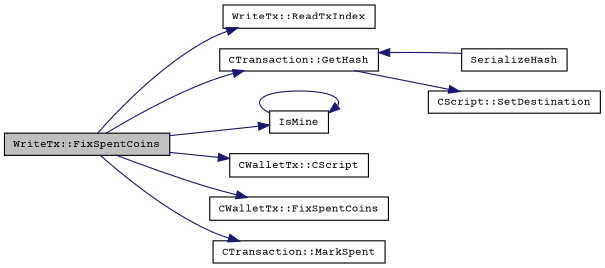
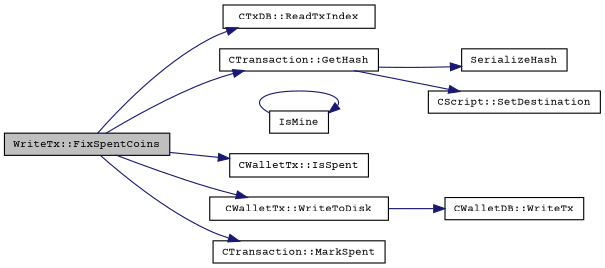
node "WriteTx::ReadTxIndex": label "WriteTx::ReadTxIndex" -> "CTxDB::ReadTxIndex"
edge "SerializeHash" -> "CTransaction::GetHash": reversed
edge "WriteTx::FixSpentCoins" -> "IsMine": removed
node "CWalletTx::CScript": label "CWalletTx::CScript" -> "CWalletTx::IsSpent"
node "CWalletTx::FixSpentCoins": label "CWalletTx::FixSpentCoins" -> "CWalletTx::WriteToDisk"
node "CWalletDB::WriteTx": added
